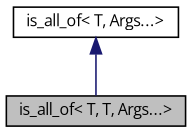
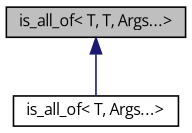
edge "is_all_of< T, T, Args...>" -> "is_all_of< T, Args...>": reversed
